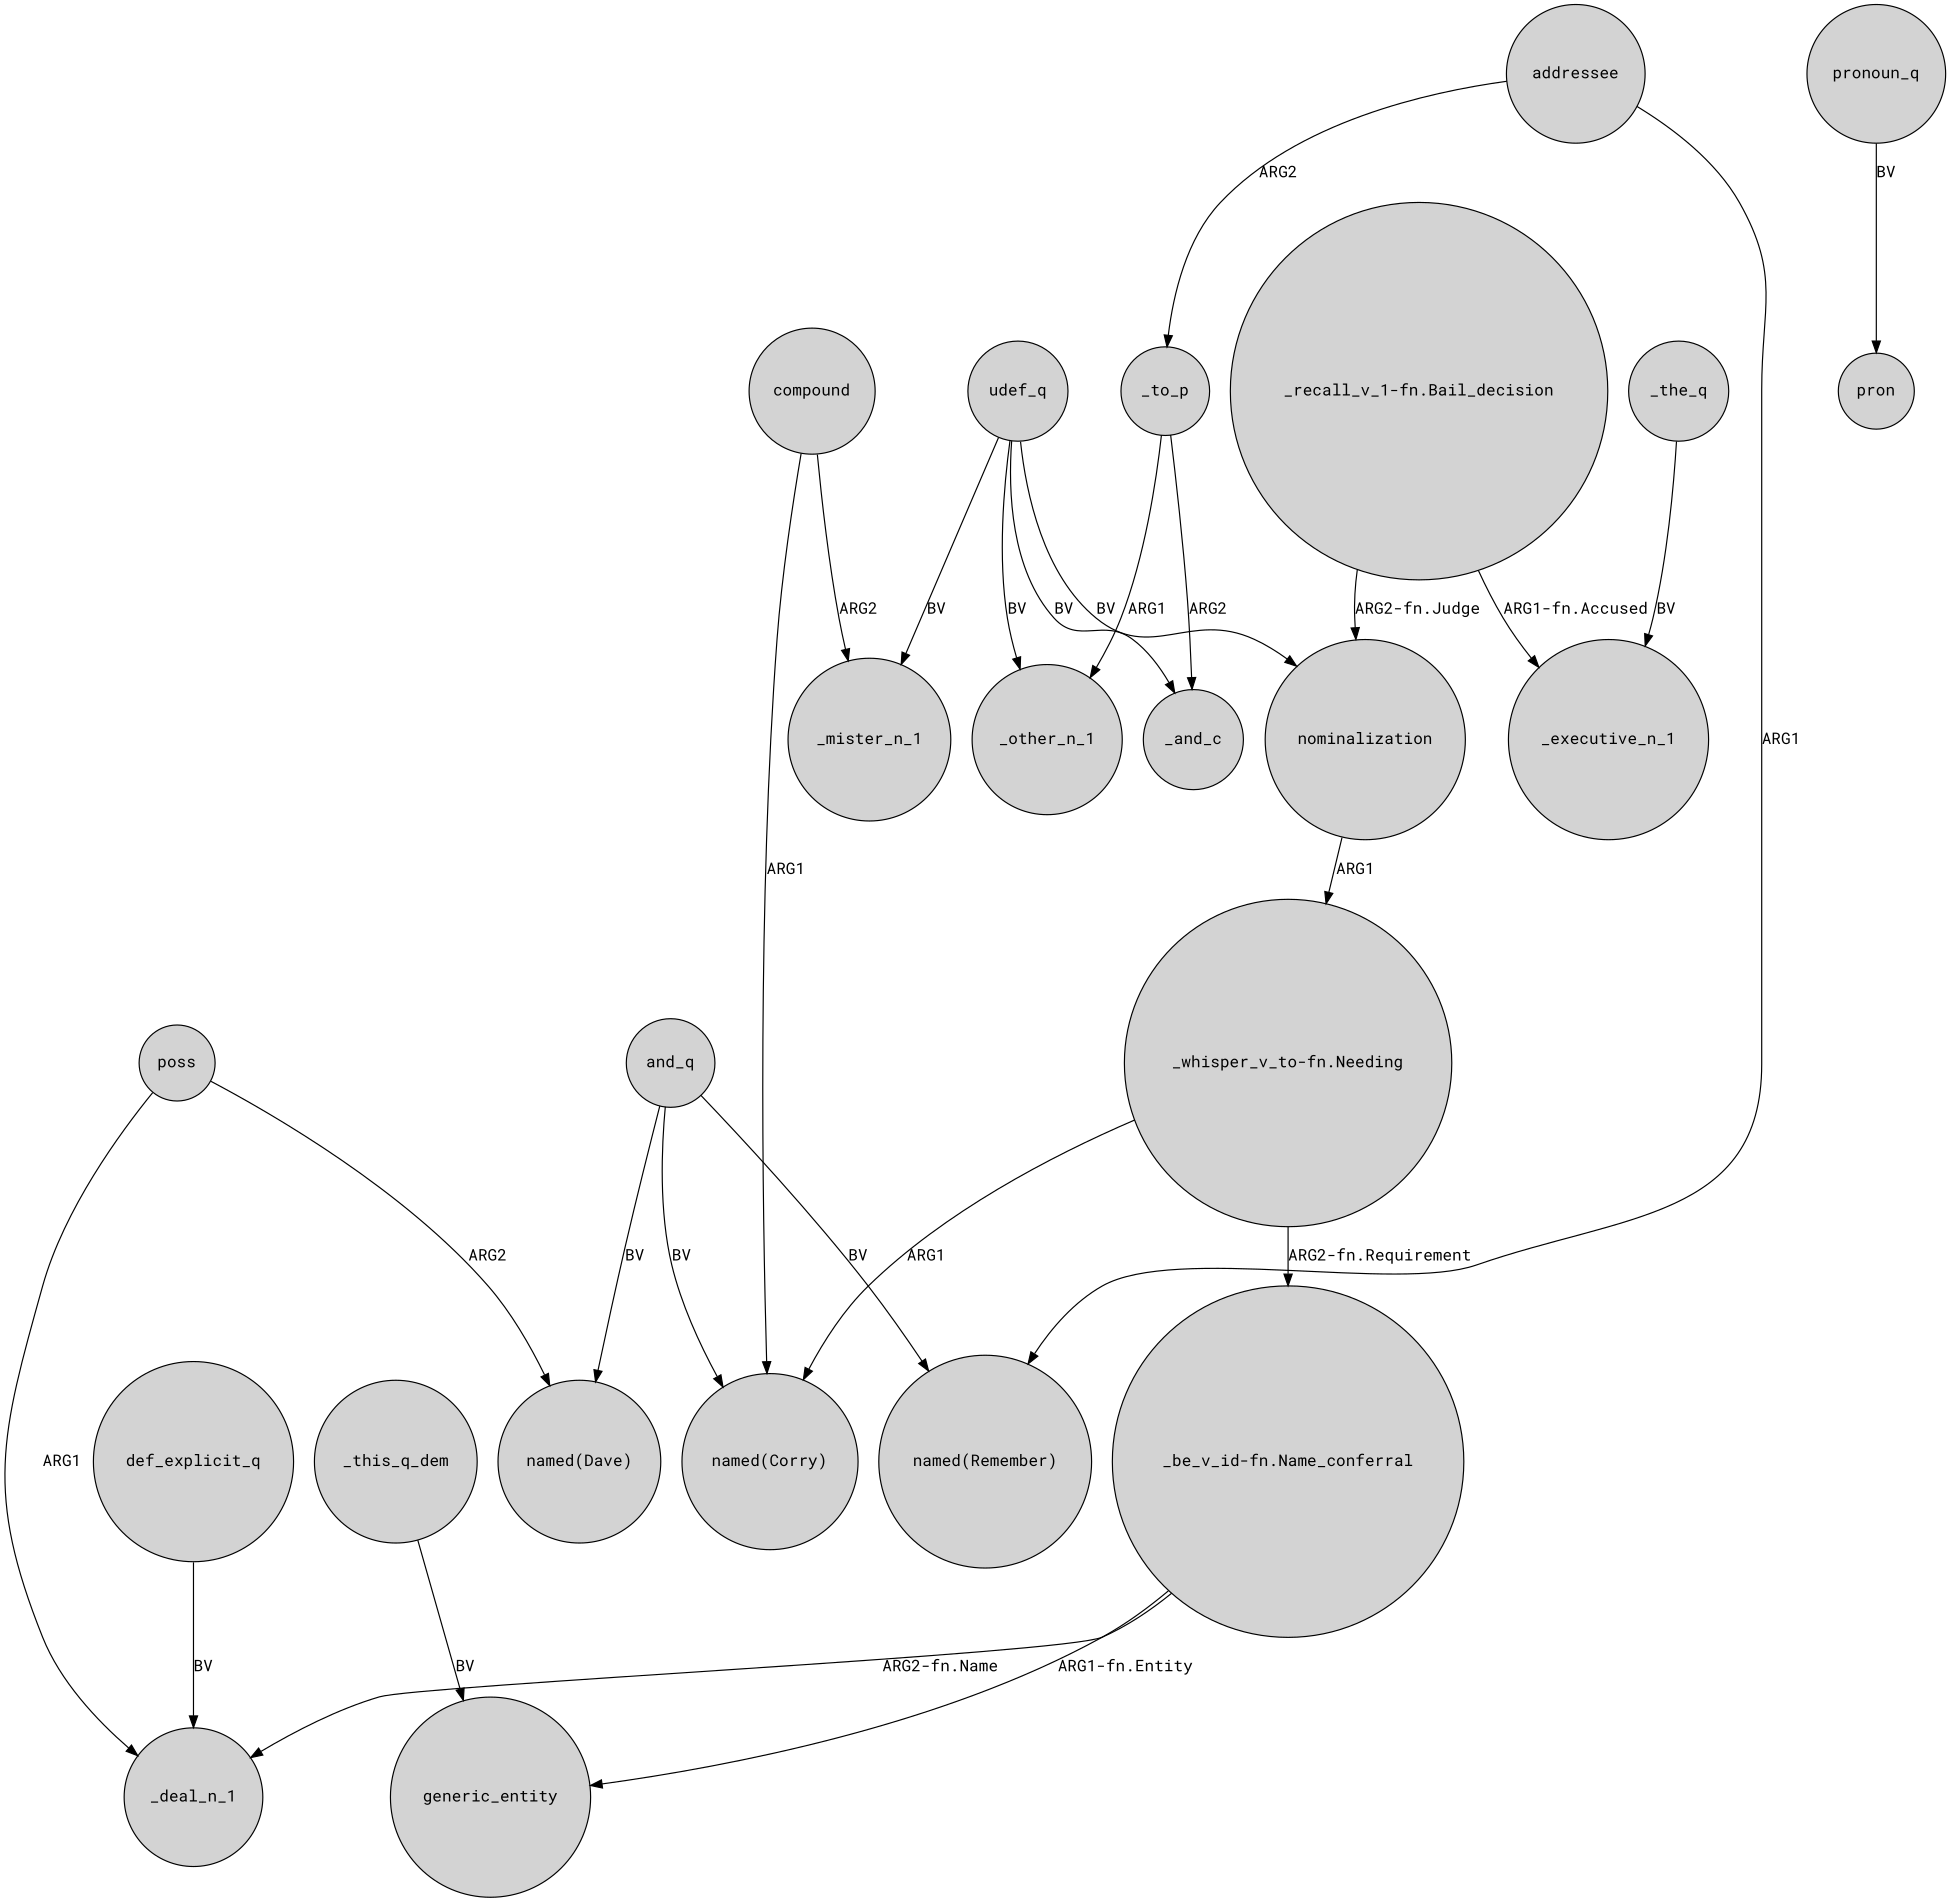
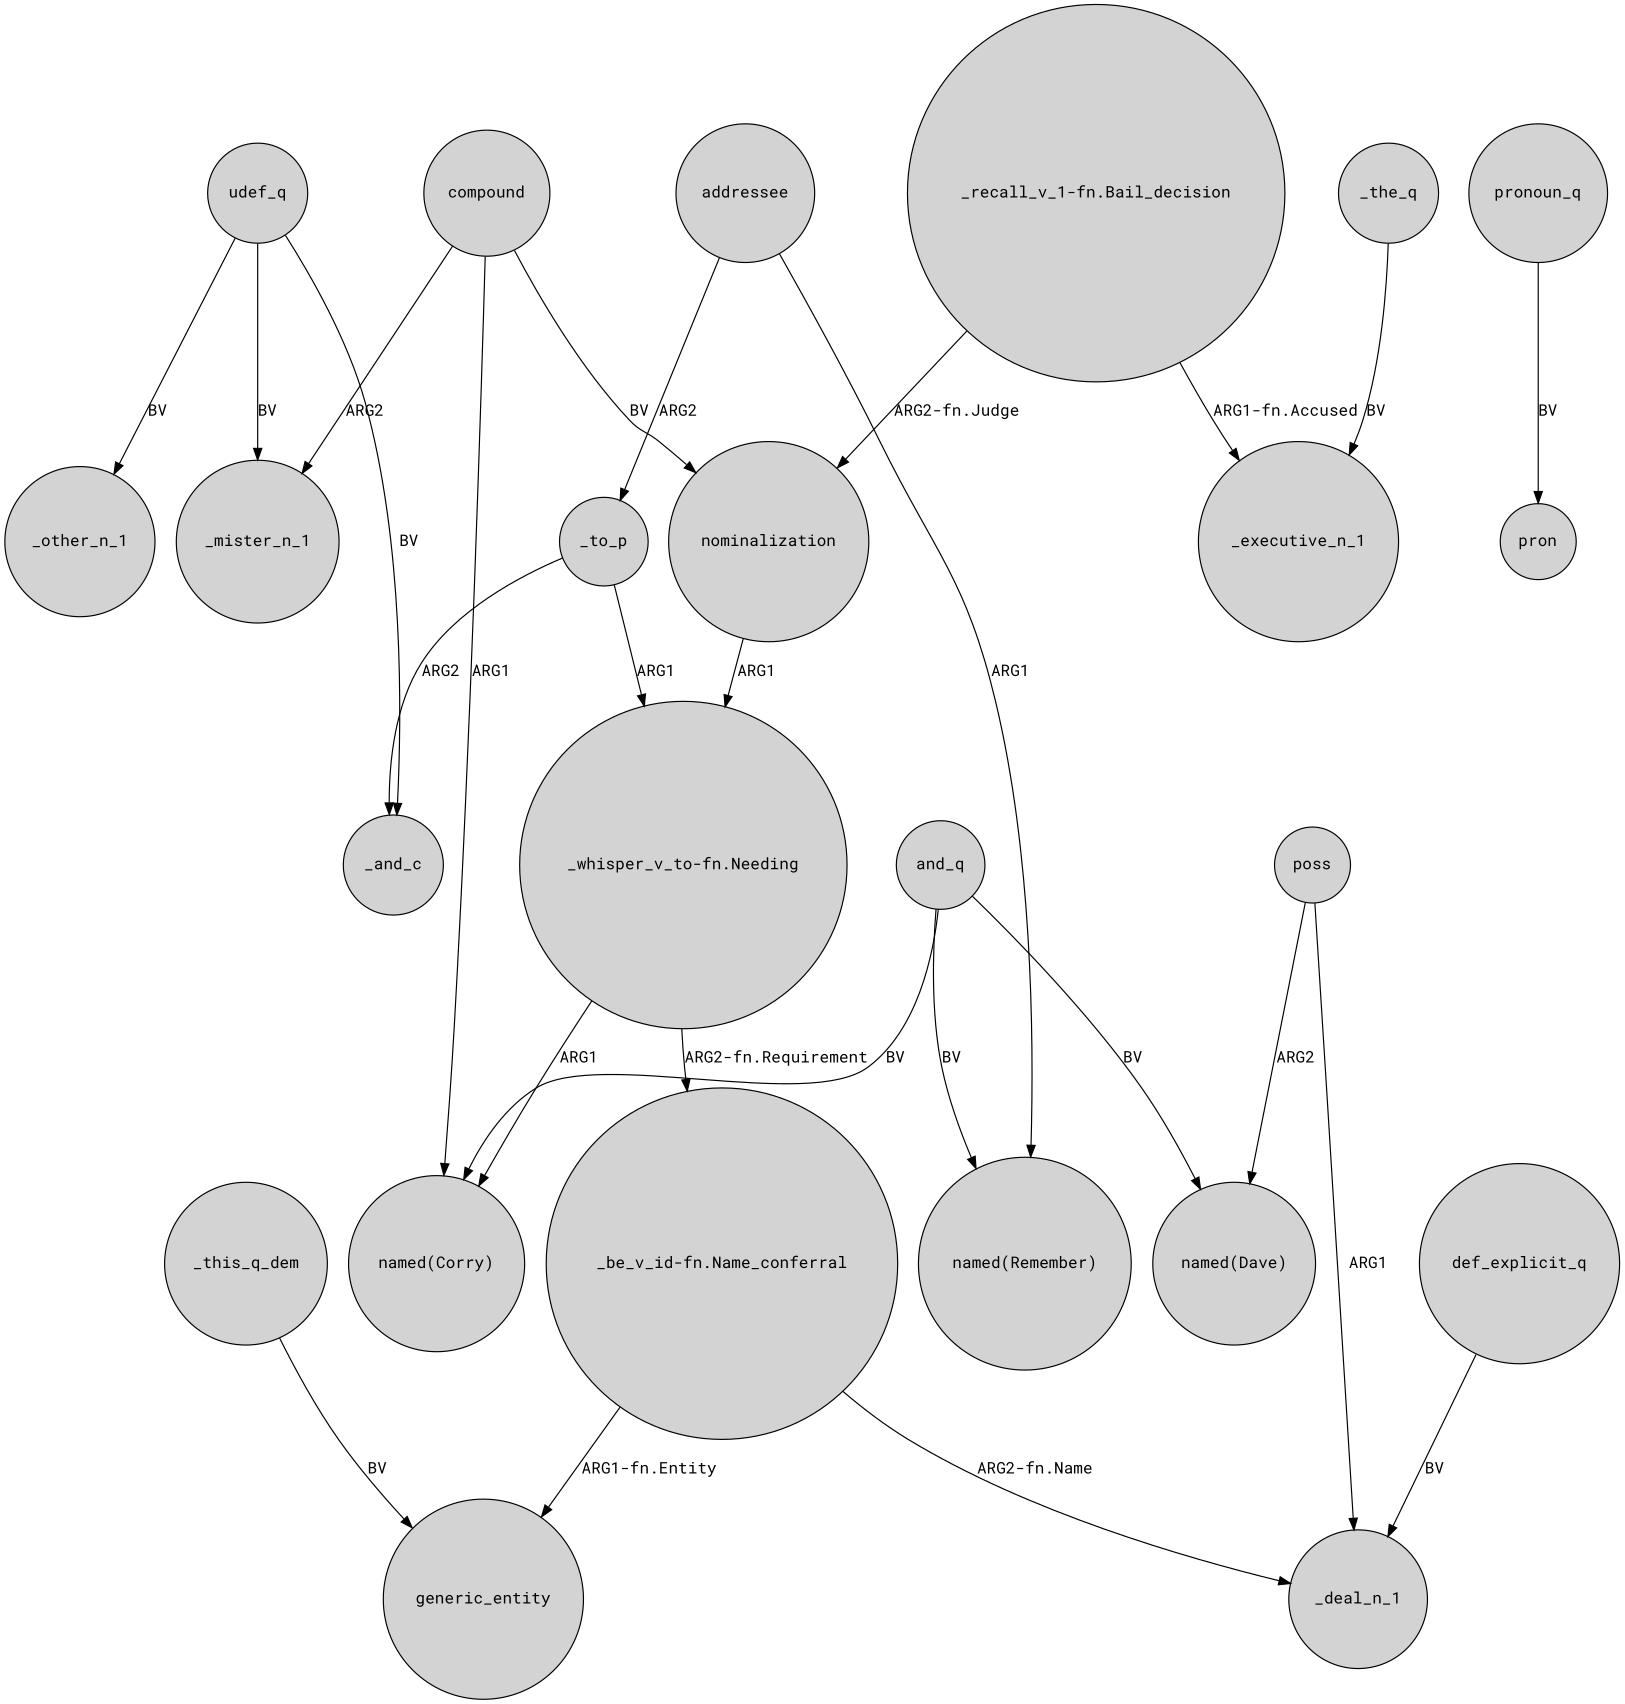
edge "_to_p" -> "_other_n_1": now "_to_p" -> "_whisper_v_to-fn.Needing"
edge "udef_q" -> "nominalization": now "compound" -> "nominalization"
